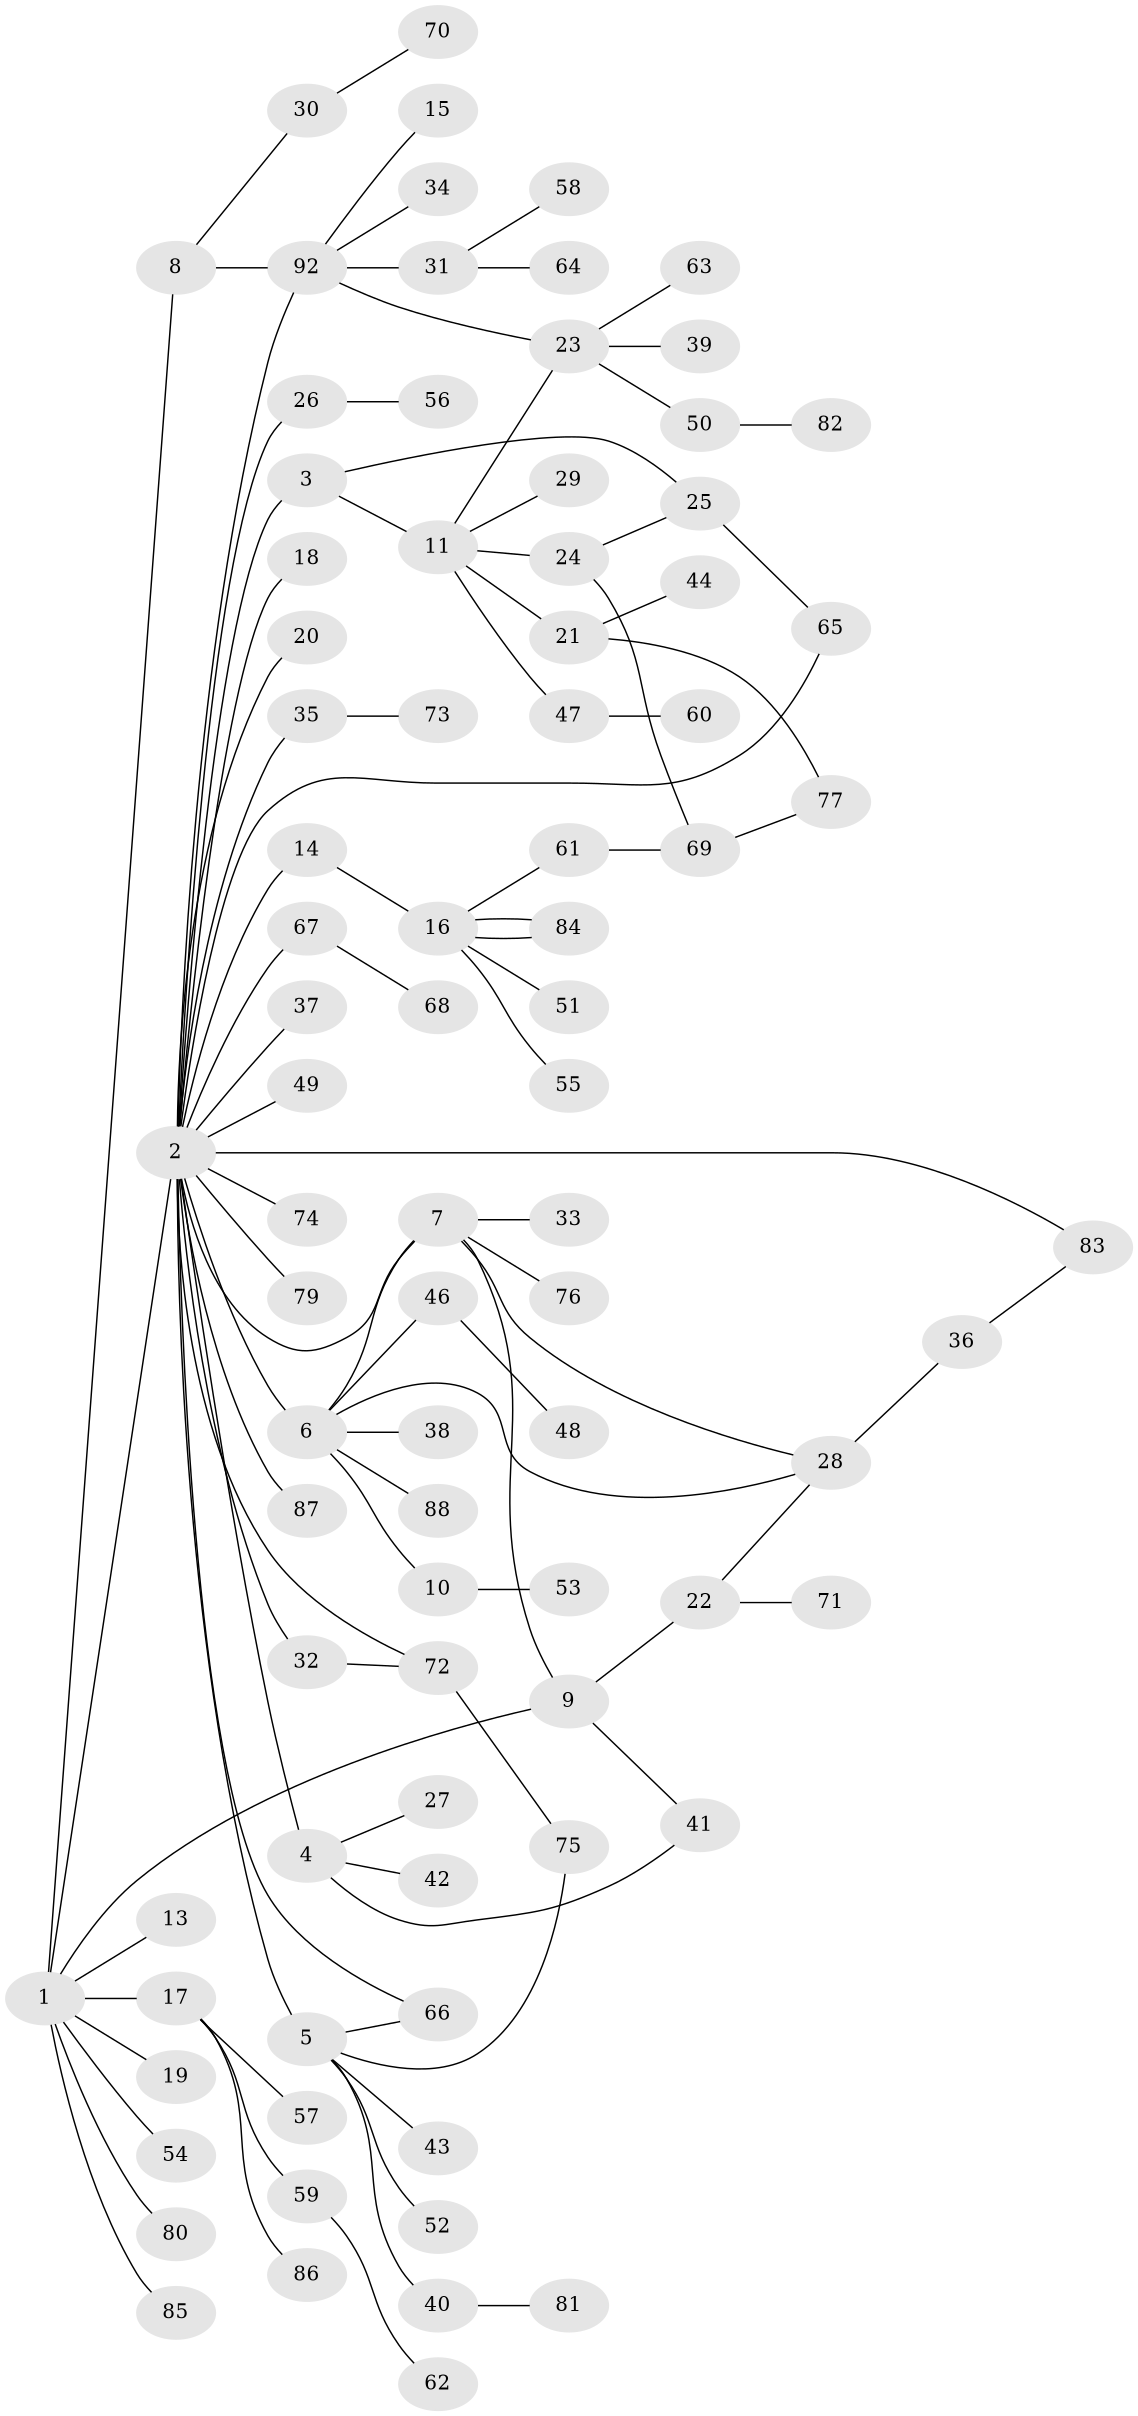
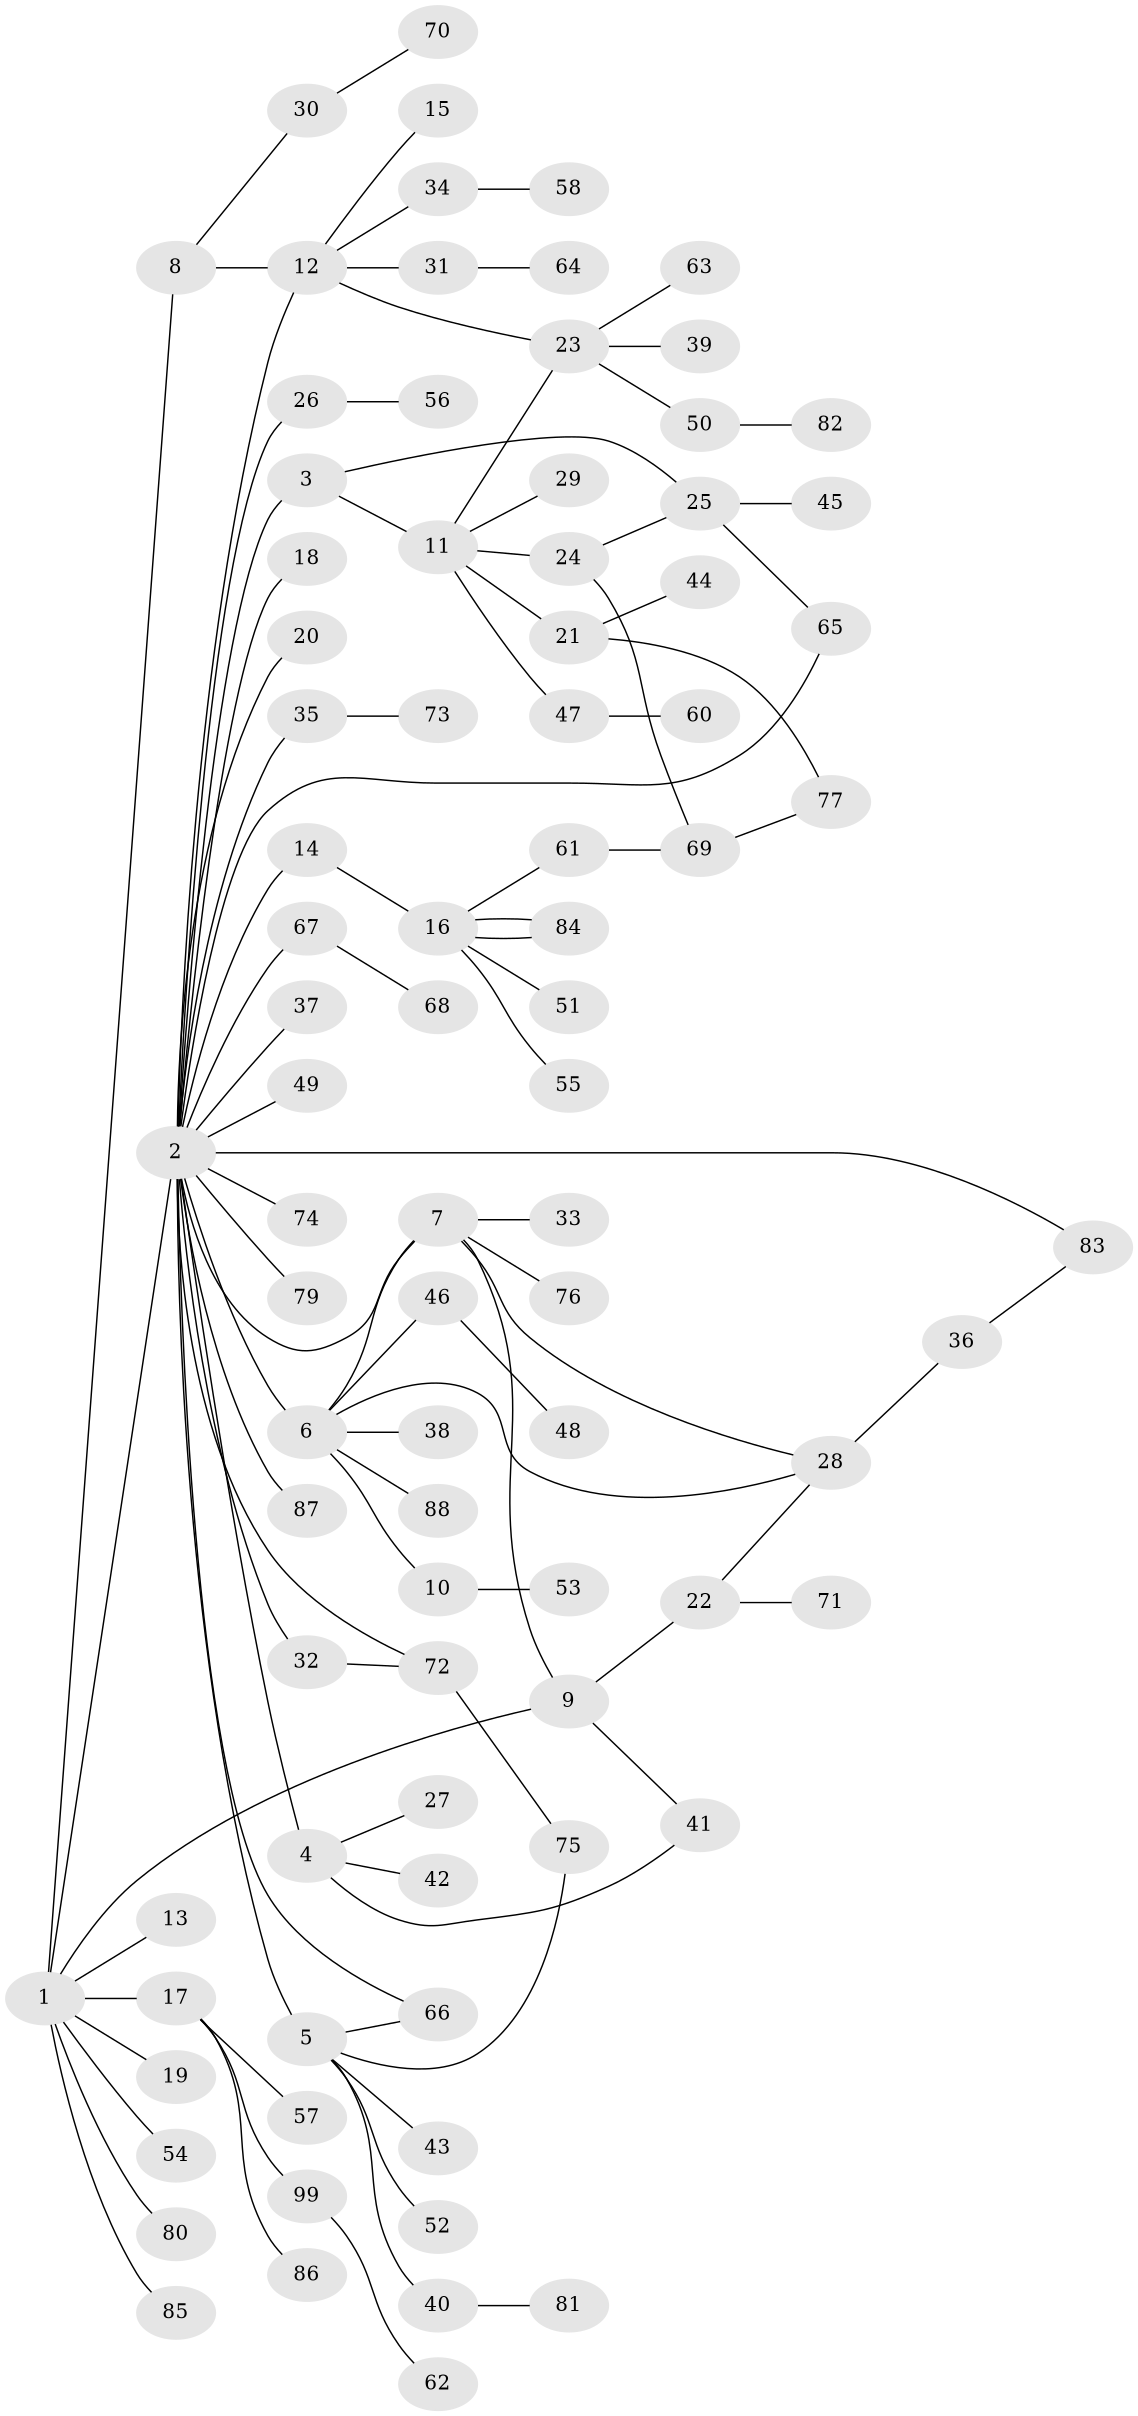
edge "58" -- "31": now "58" -- "34"
node "92": label "92" -> "12"
node "45": added
node "59": label "59" -> "99"
